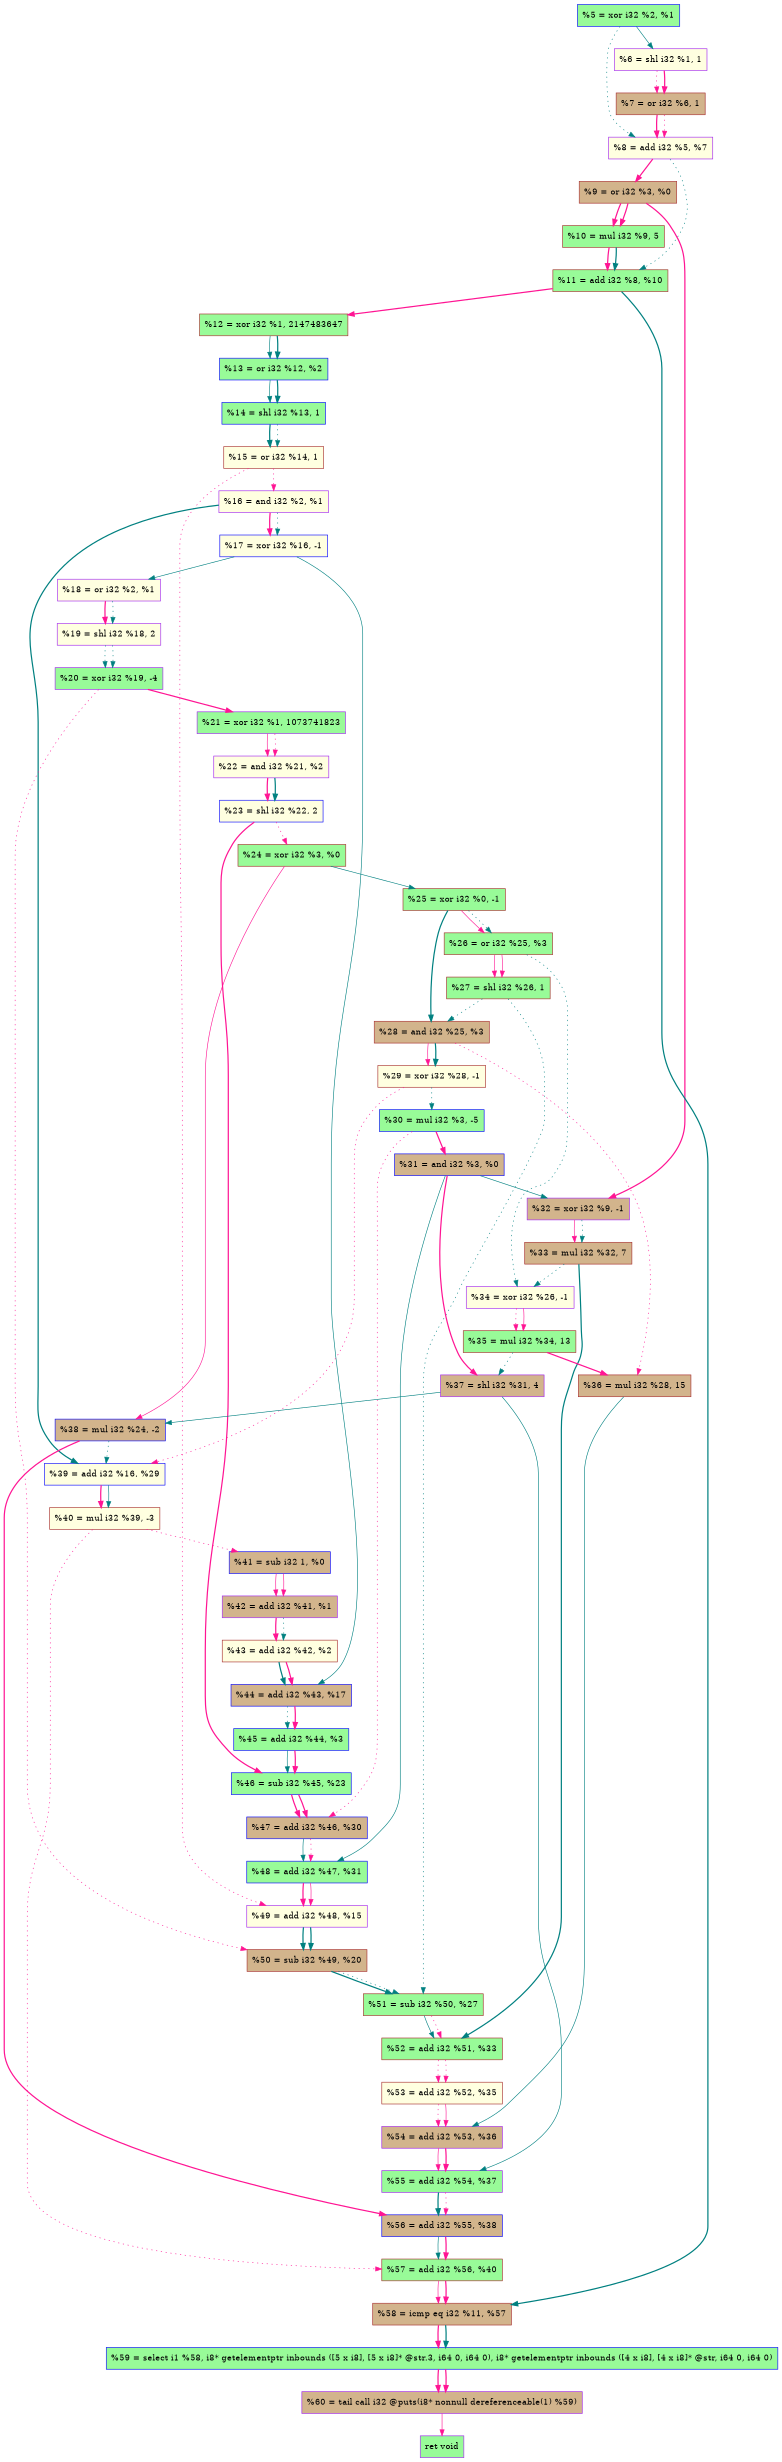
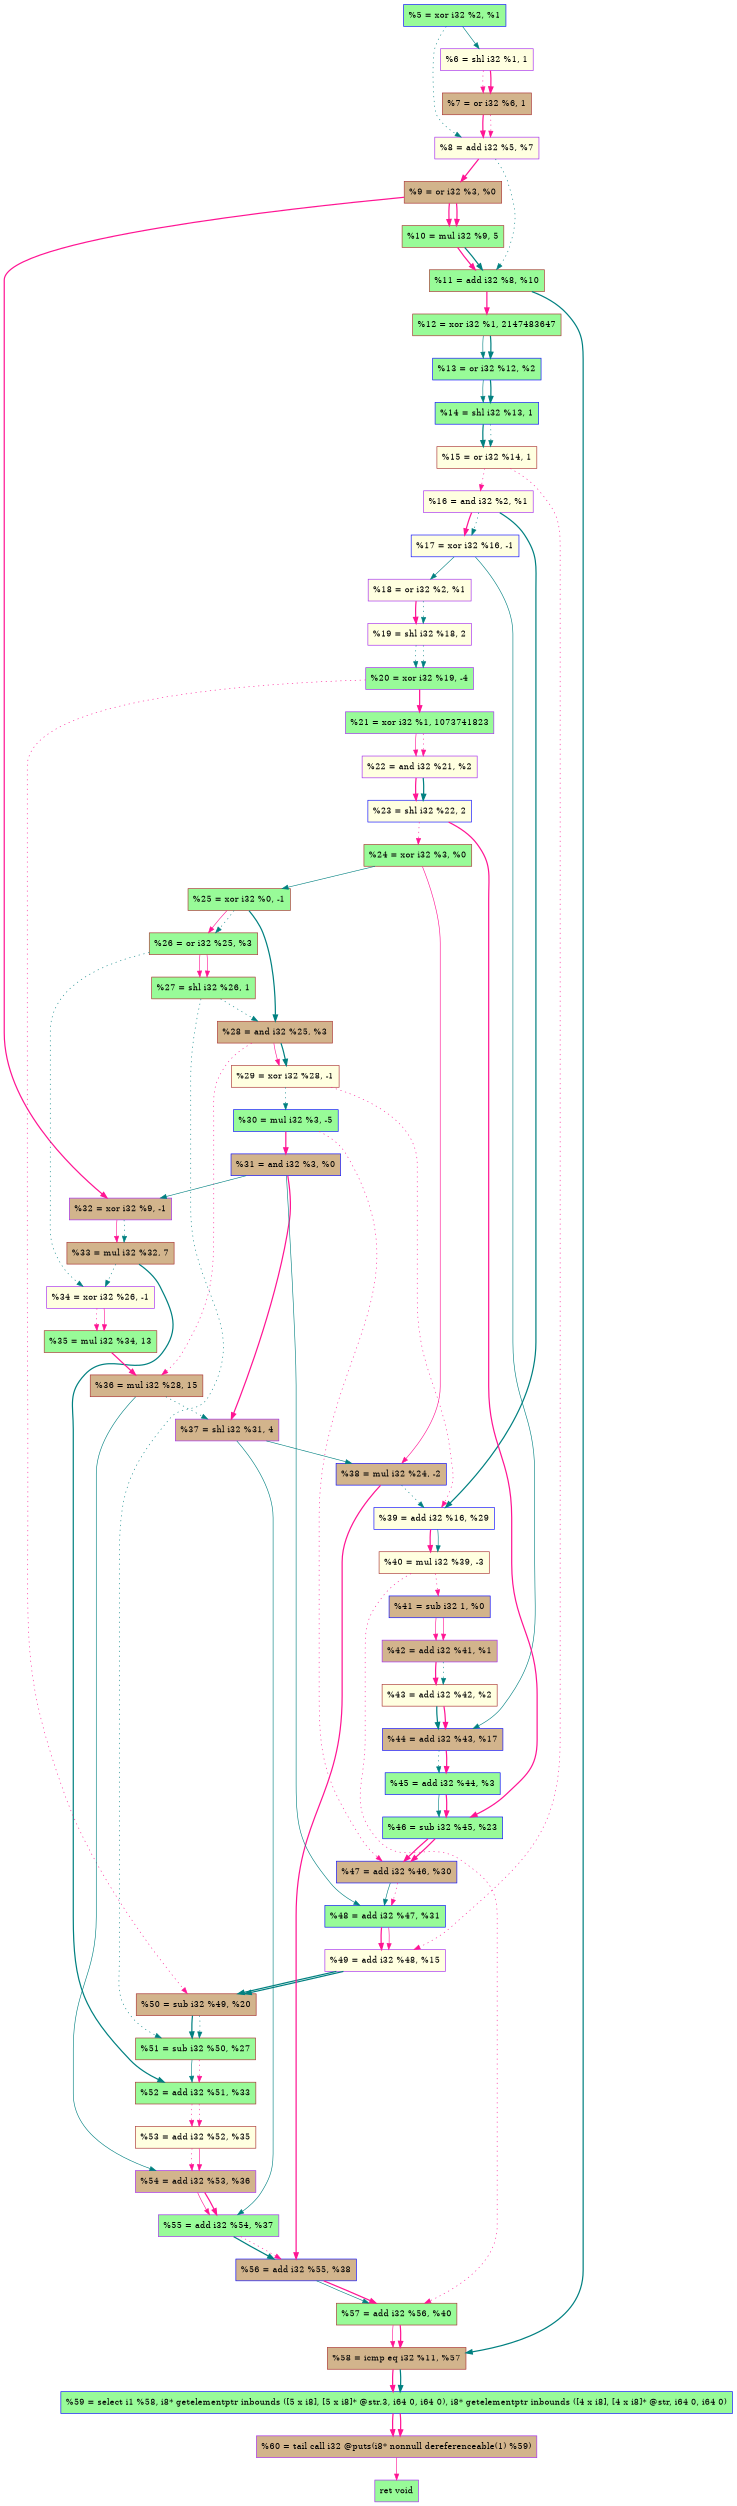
edge "%35 = mul i32 %34, 13" -> "%37 = shl i32 %31, 4": now "%36 = mul i32 %28, 15" -> "%37 = shl i32 %31, 4"
